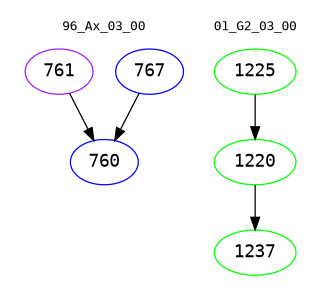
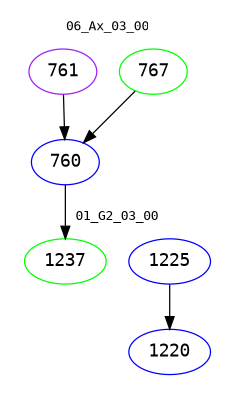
cluster "96_Ax_03_00": label "96_Ax_03_00" -> "06_Ax_03_00"
node "767": color blue -> green
node "1225": color green -> blue
node "1220": color green -> blue
edge "1220" -> "1237": now "760" -> "1237"
